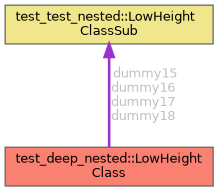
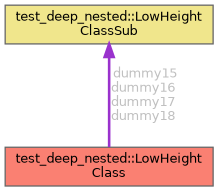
node "test_test_nested::LowHeight ClassSub": label "test_test_nested::LowHeight ClassSub" -> "test_deep_nested::LowHeight ClassSub"
